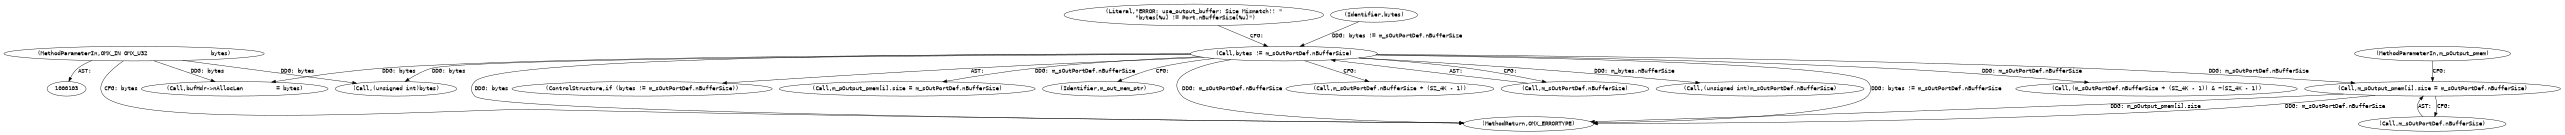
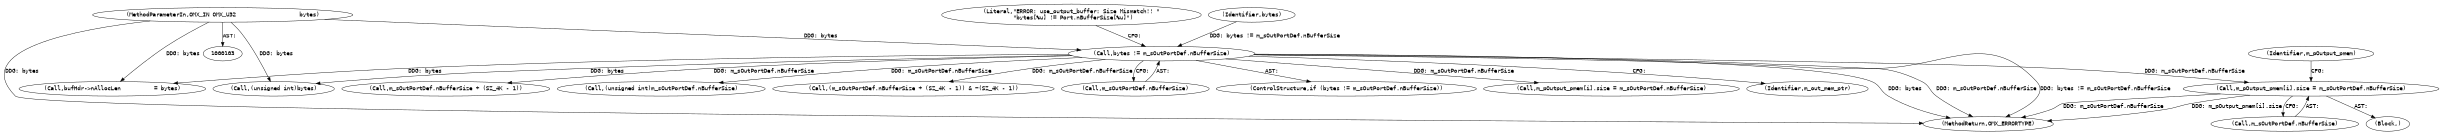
edge "(MethodParameterIn,OMX_IN OMX_U32                   bytes)" -> "(Call,bytes != m_sOutPortDef.nBufferSize)": added, label "DDG: bytes"
node "(MethodParameterIn,m_pOutput_pmem)": label "(MethodParameterIn,m_pOutput_pmem)" -> "(Identifier,m_pOutput_pmem)"
edge "(Call,bytes != m_sOutPortDef.nBufferSize)" -> "(Call,m_sOutPortDef.nBufferSize + (SZ_4K - 1))": label "CFG: " -> "DDG: m_sOutPortDef.nBufferSize"
edge "(Call,bytes != m_sOutPortDef.nBufferSize)" -> "(Call,(unsigned int)m_sOutPortDef.nBufferSize)": label "DDG: m_bytes.nBufferSize" -> "DDG: m_sOutPortDef.nBufferSize"
edge "(MethodParameterIn,OMX_IN OMX_U32                   bytes)" -> "(MethodReturn,OMX_ERRORTYPE)": label "CFG: bytes" -> "DDG: bytes"
node "(Block,)": added
